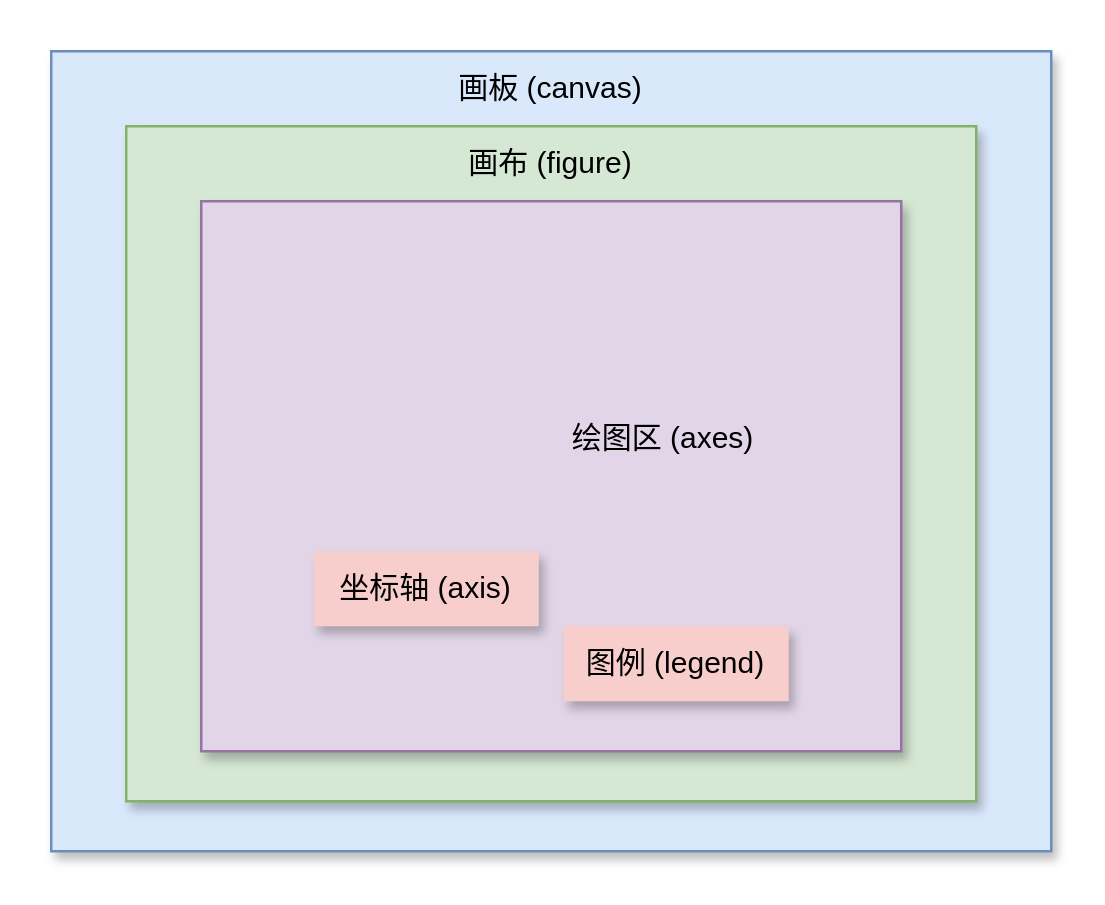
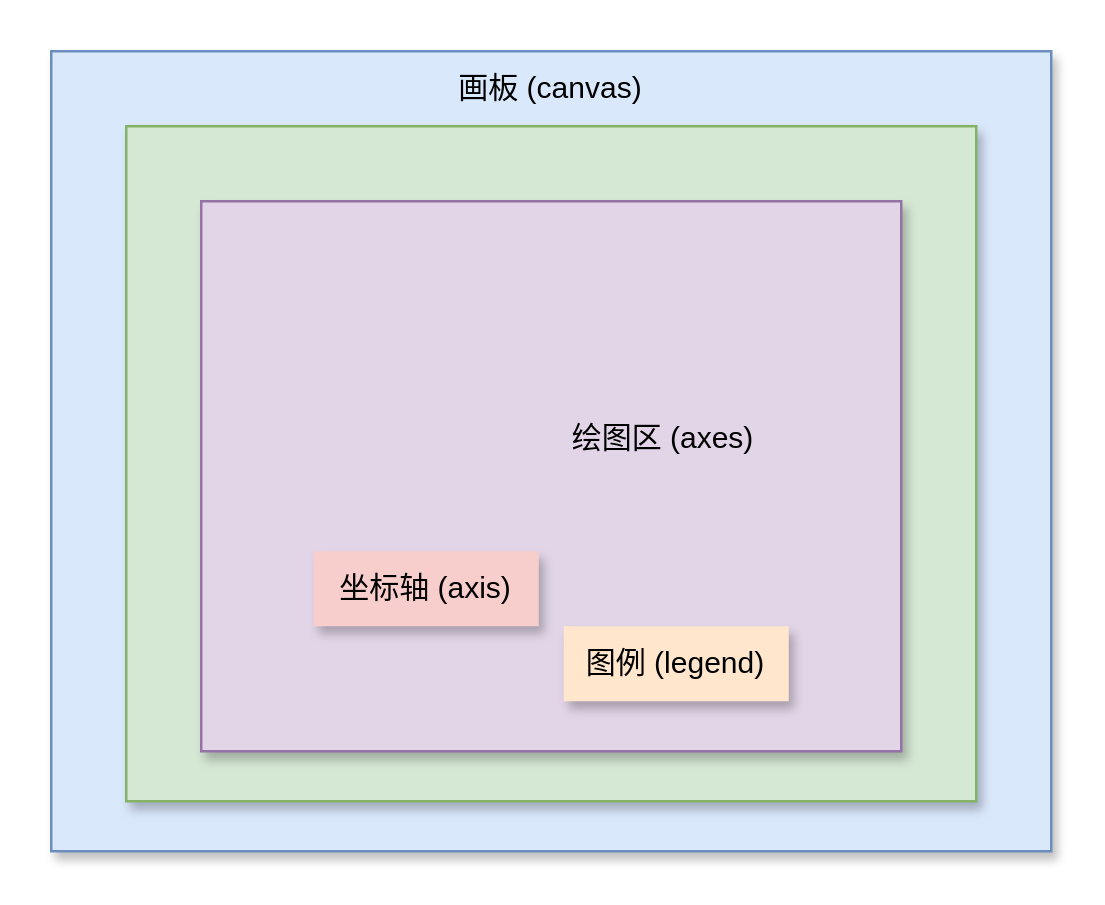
node "画布 (figure)": removed
node "图例 (legend)": fillcolor #f8cecc -> #ffe6cc
